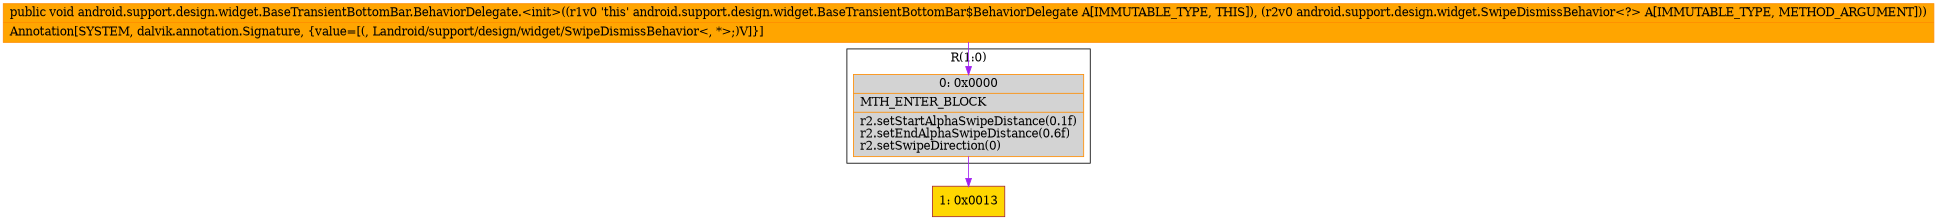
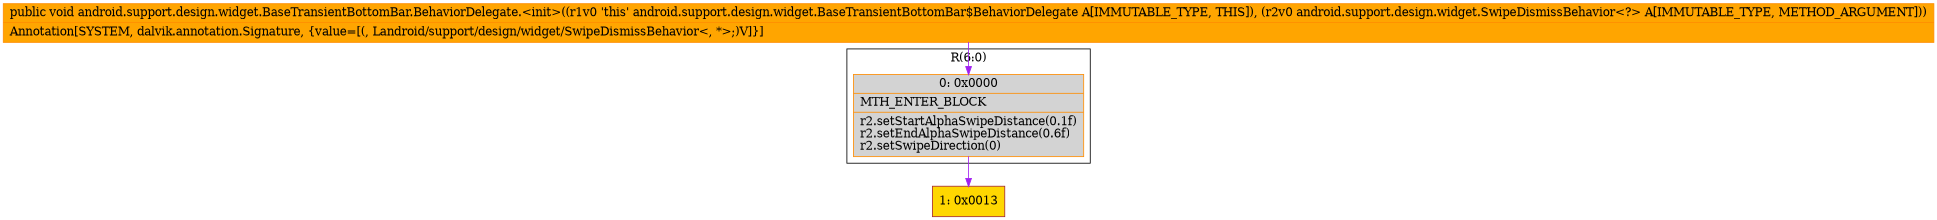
cluster "R(1:0)": label "R(1:0)" -> "R(6:0)"
